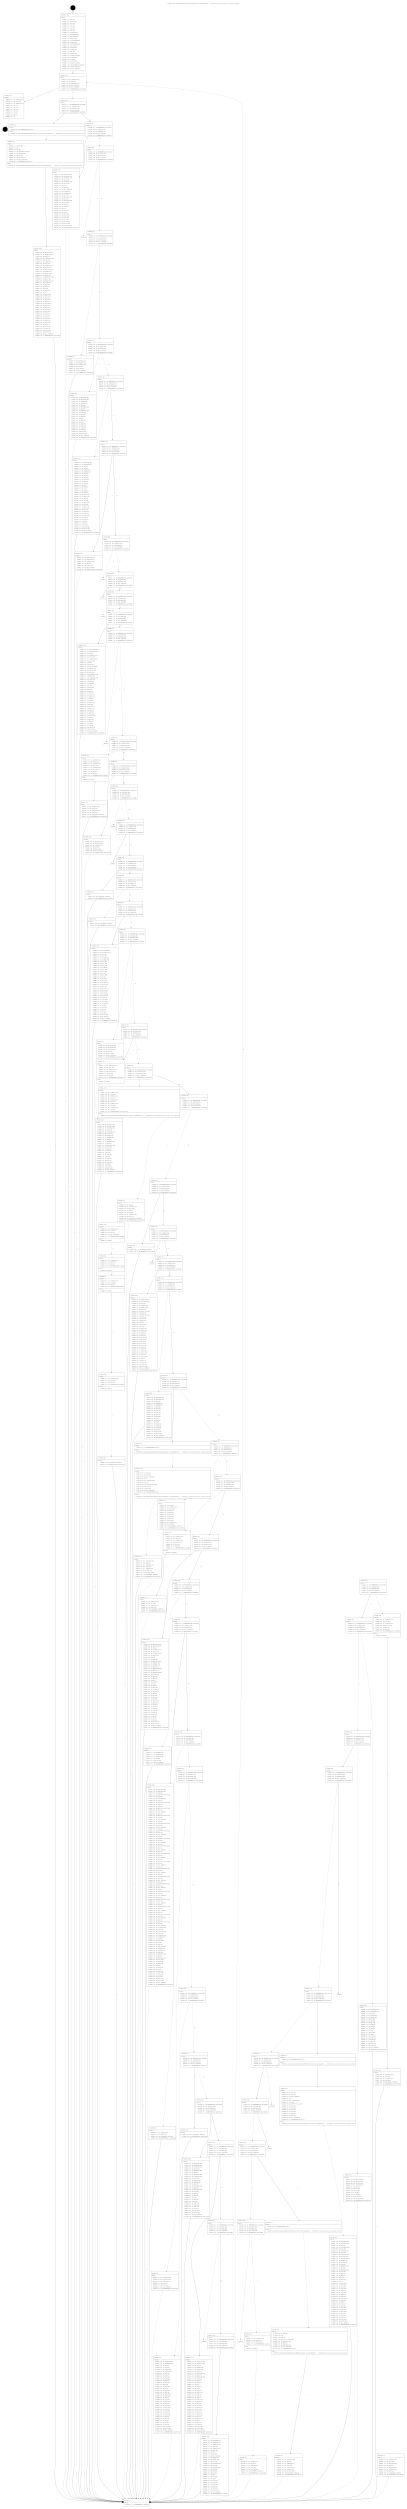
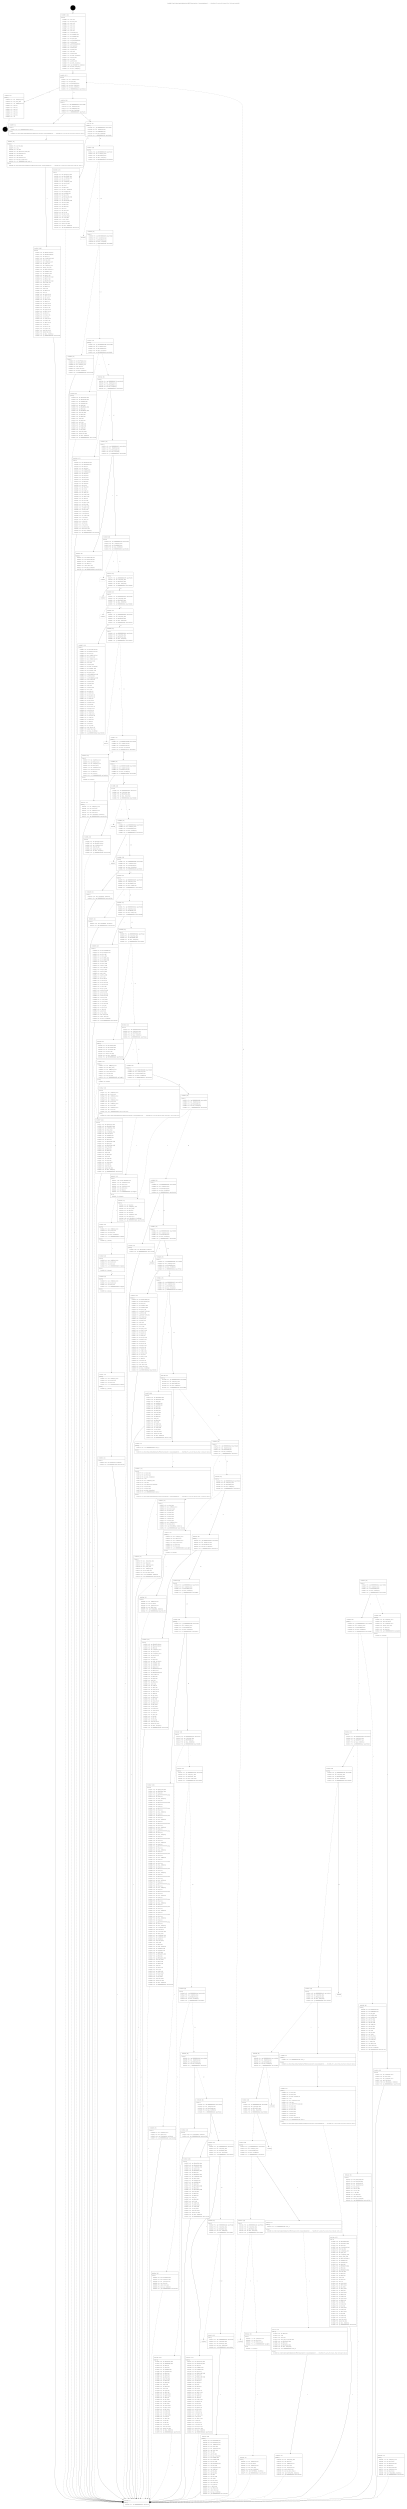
node "0x402af4 [29]": added
node "0x401f04 [30]": removed
